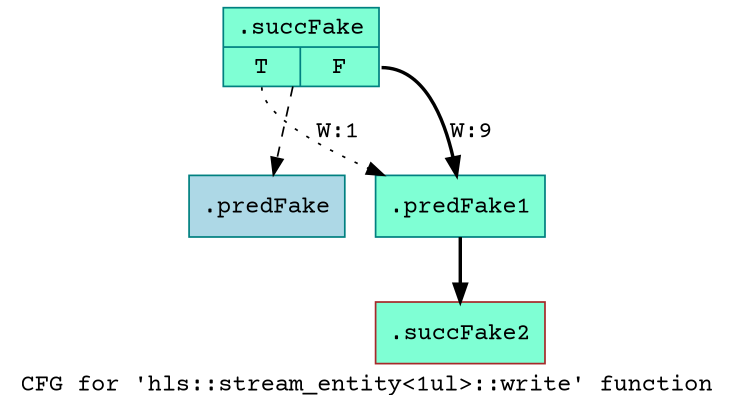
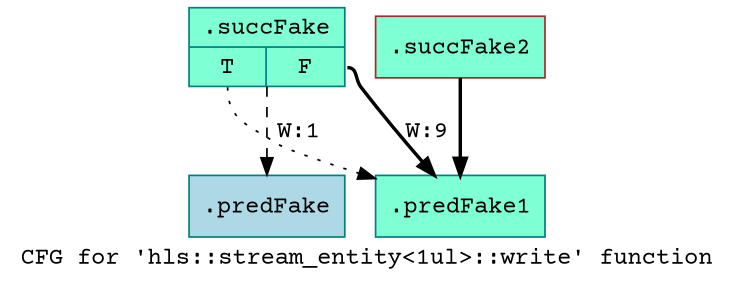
edge ".predFake1" -> ".succFake2": reversed
